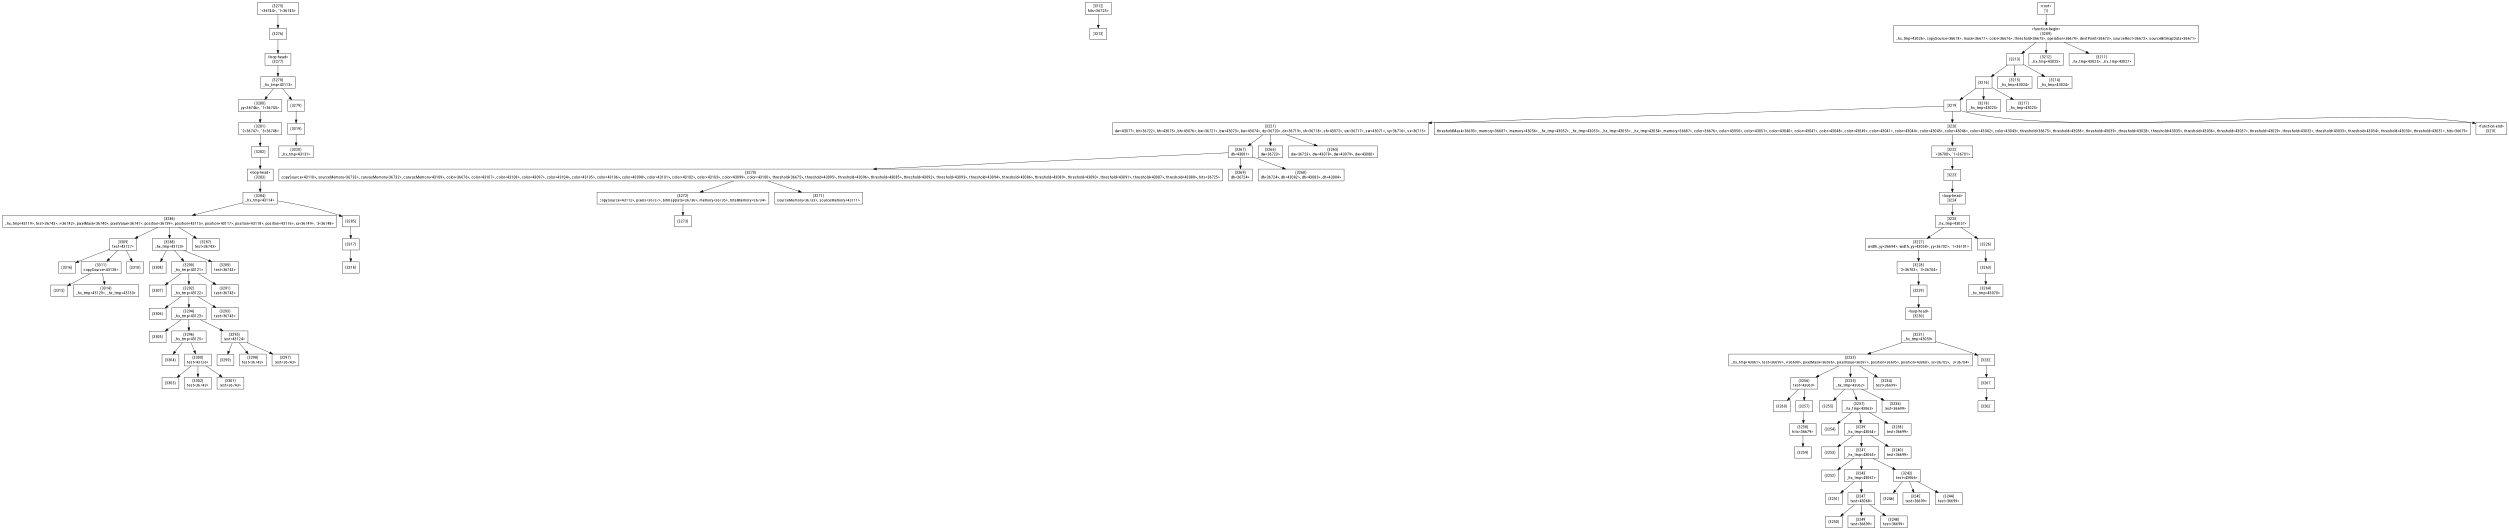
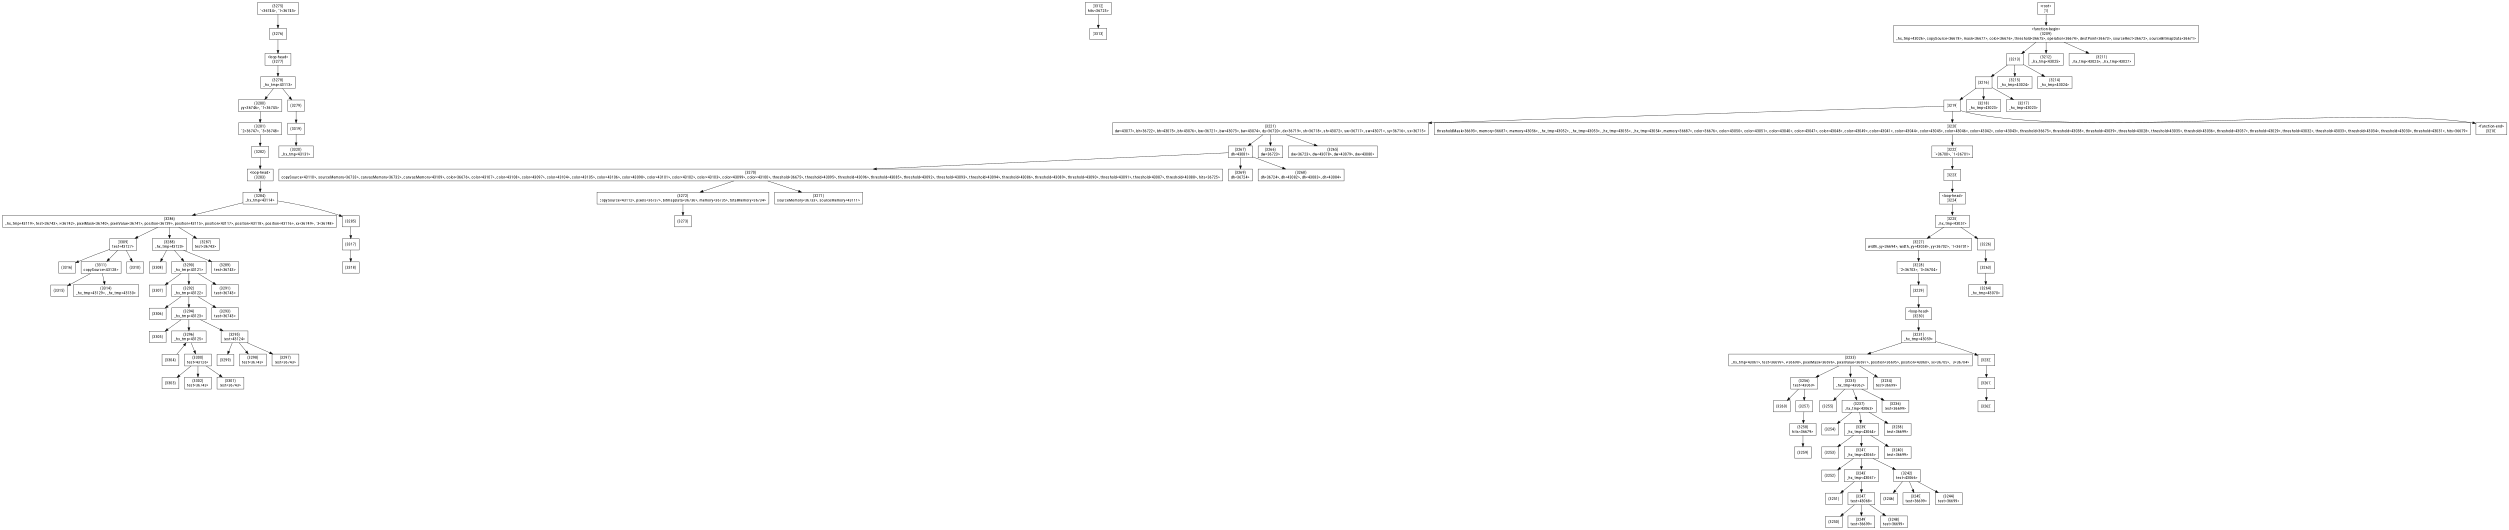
edge "<loop-head> (3230)" -> "(3231) _hx_tmp<43059>": added
edge "(3296) _hx_tmp<43125>" -> "(3304)": reversed
